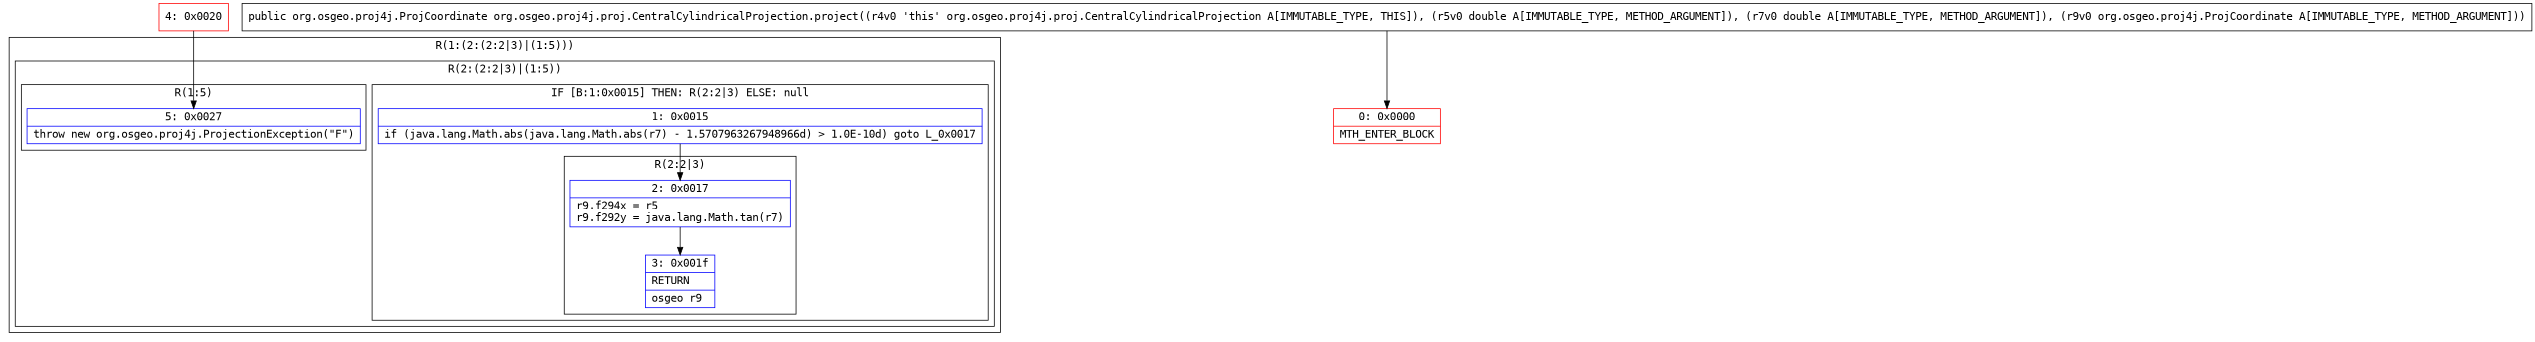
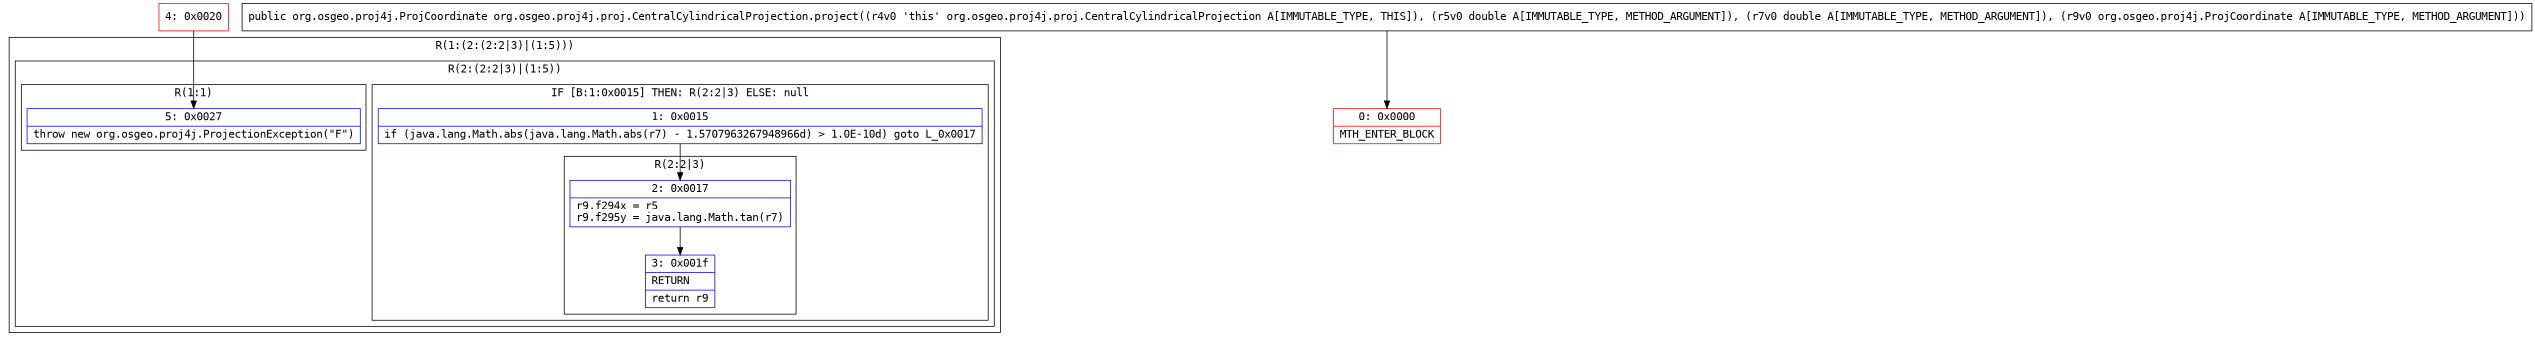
cluster "R(1:5)": label "R(1:5)" -> "R(1:1)"
node "2: 0x0017": text "r9.f292y = java.lang.Math.tan(r7)" -> "r9.f295y = java.lang.Math.tan(r7)"
node "3: 0x001f": text "osgeo r9" -> "return r9"
